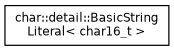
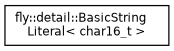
node "char::detail::BasicString Literal< char16_t >": label "char::detail::BasicString Literal< char16_t >" -> "fly::detail::BasicString Literal< char16_t >"
